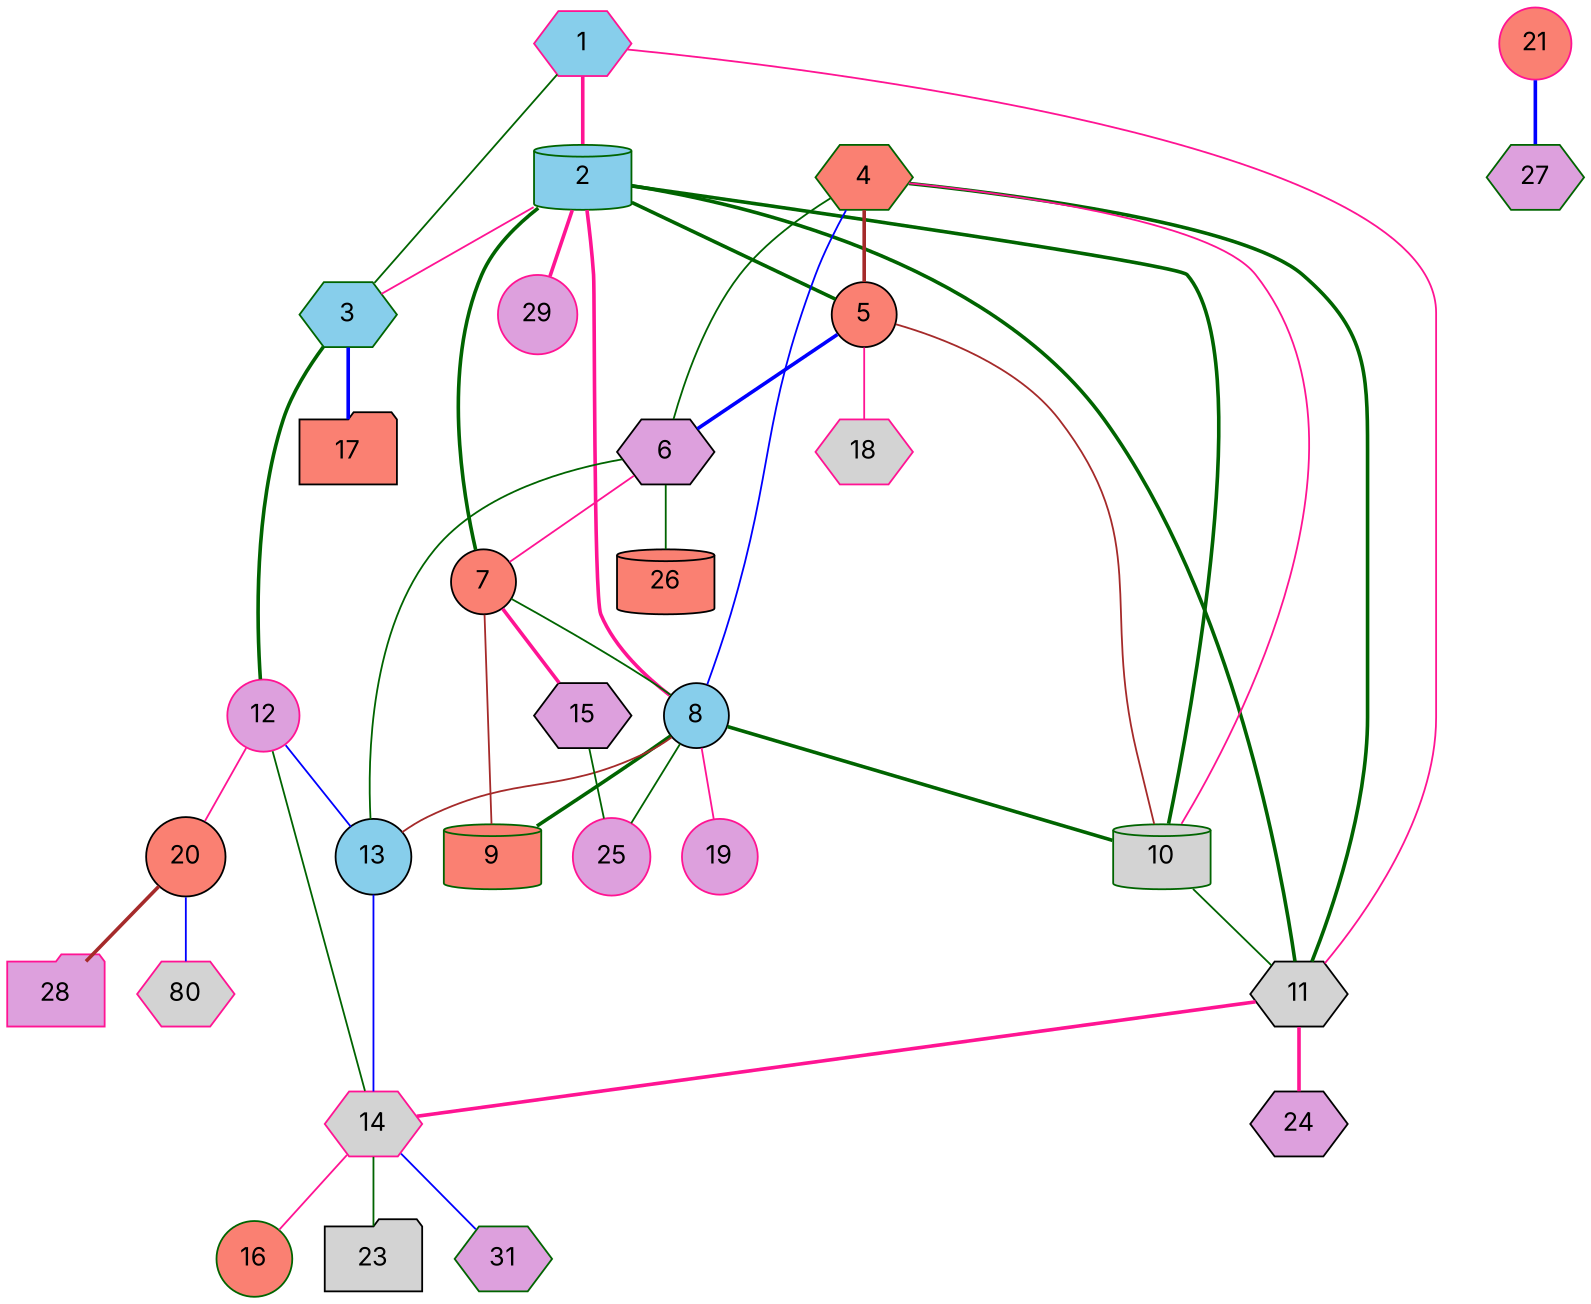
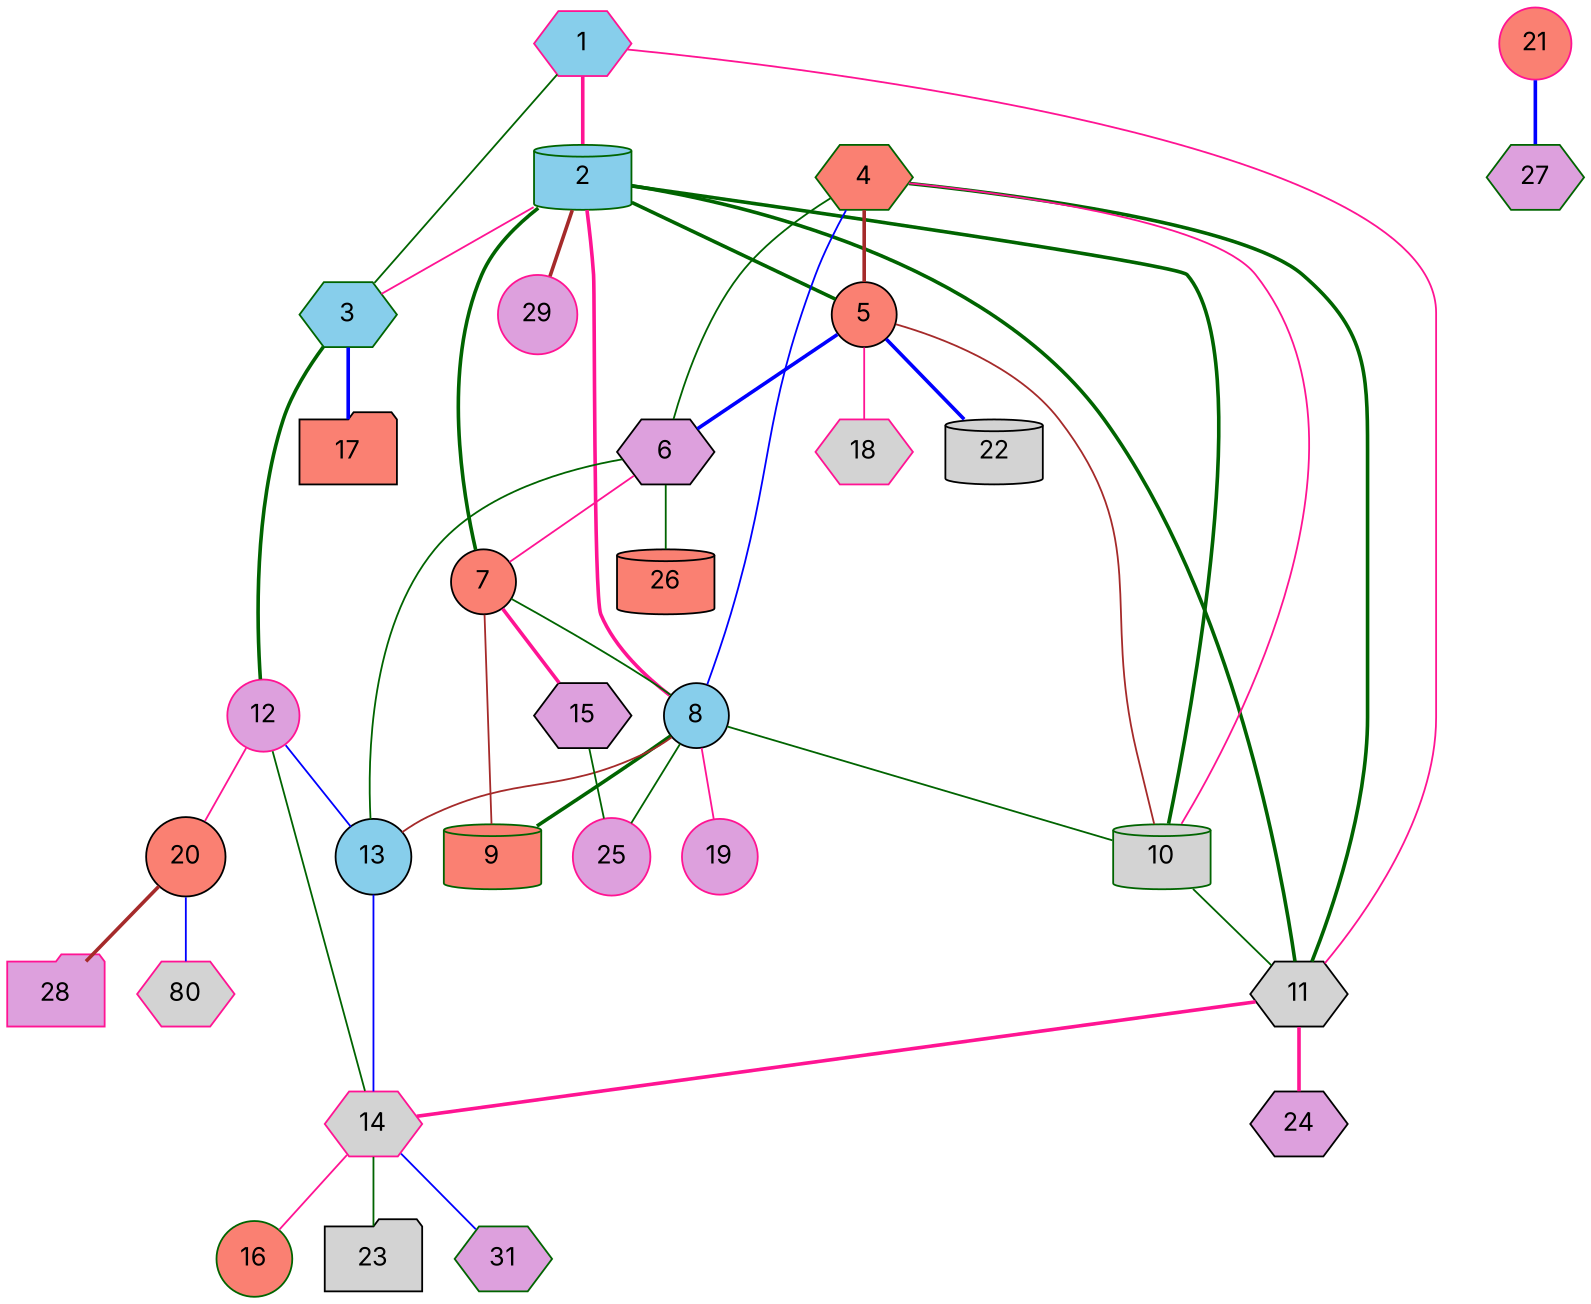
edge "2" -- "29": color deeppink -> brown
node "22": added
edge "8" -- "10": style bold -> solid
